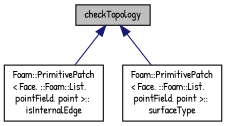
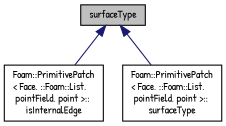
node "checkTopology": label "checkTopology" -> "surfaceType"
